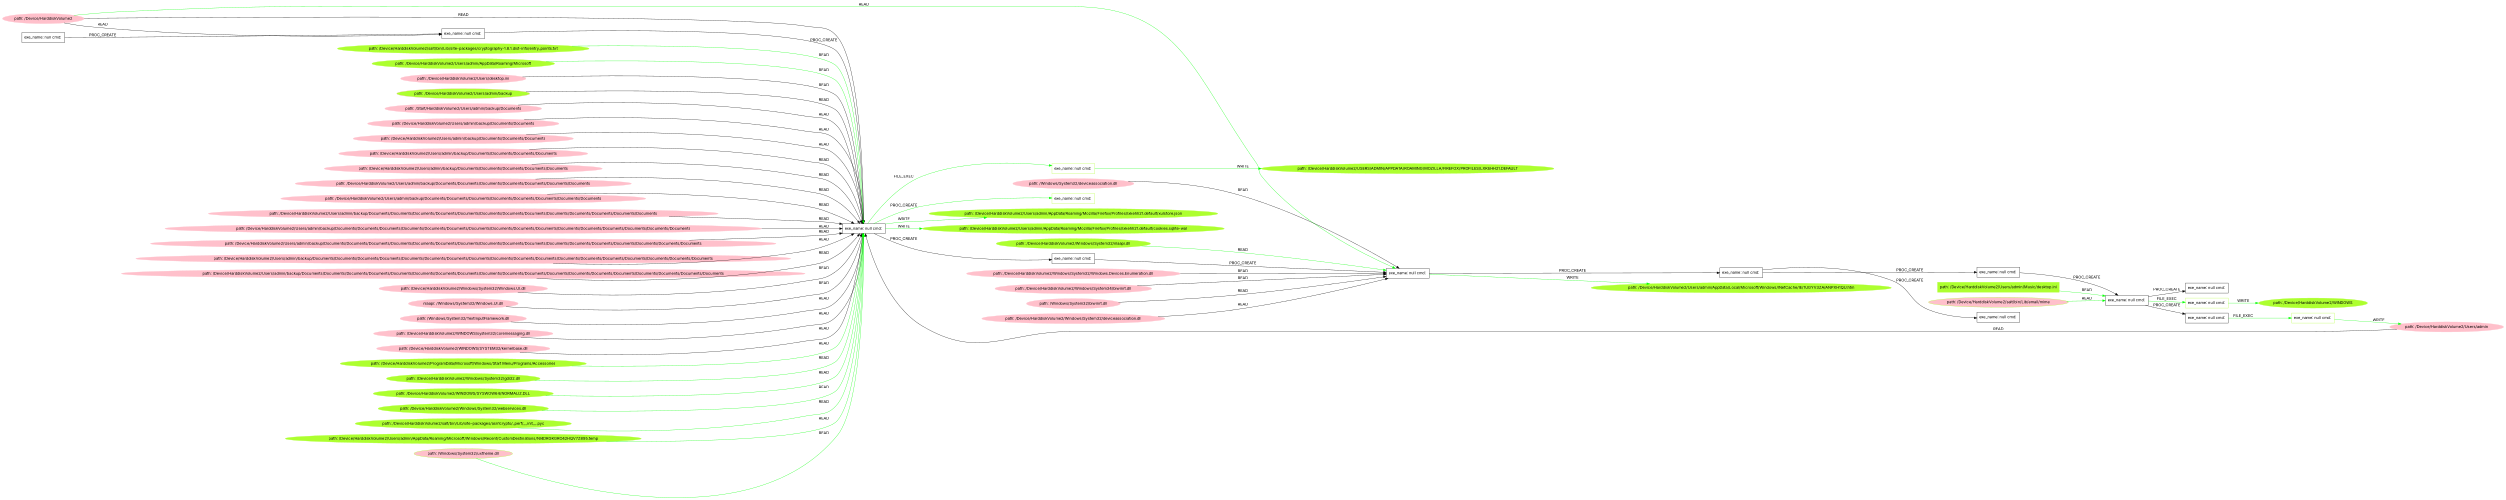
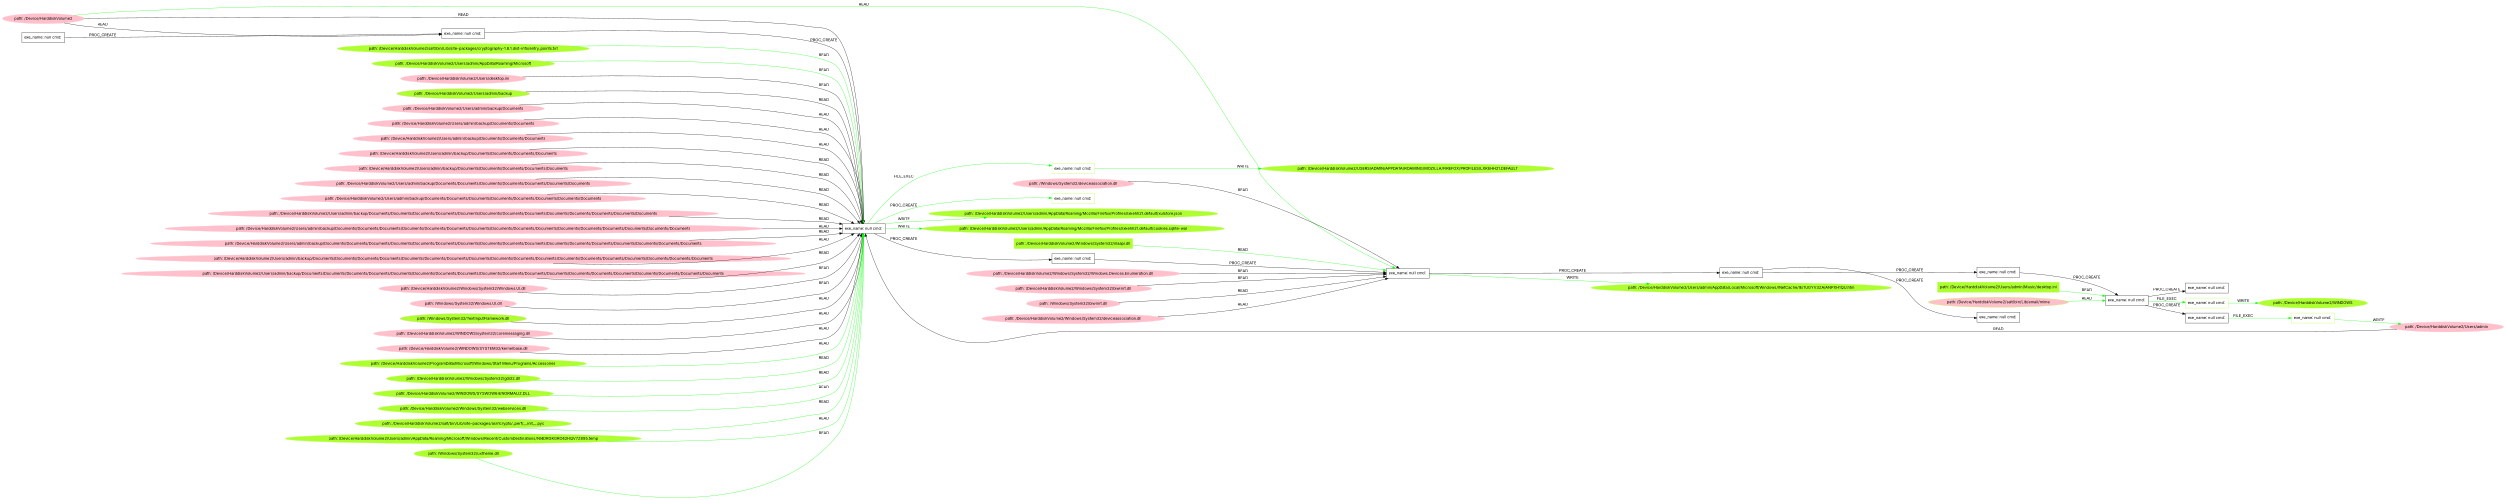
node "path: /Start/HarddiskVolume2/Users/admin/backup/Documents": label "path: /Start/HarddiskVolume2/Users/admin/backup/Documents" -> "path: /Device/HarddiskVolume2/Users/admin/backup/Documents"
node "path: /Device/HarddiskVolume2/Windows/System32/nlaapi.dll": shape ellipse -> box
node "path: /Device/HarddiskVolume2/Windows/System34/biwinrt.dll": label "path: /Device/HarddiskVolume2/Windows/System34/biwinrt.dll" -> "path: /Device/HarddiskVolume2/Windows/System32/biwinrt.dll"
node "nlaapi: /Windows/System32/Windows.UI.dll": label "nlaapi: /Windows/System32/Windows.UI.dll" -> "path: /Windows/System32/Windows.UI.dll"
node "path: /Windows/System32/TextInputFramework.dll": fillcolor pink -> greenyellow
node "path: /Windows/System32/uxtheme.dll": fillcolor pink -> greenyellow
